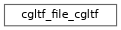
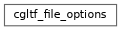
node "cgltf_file_cgltf": label "cgltf_file_cgltf" -> "cgltf_file_options"
